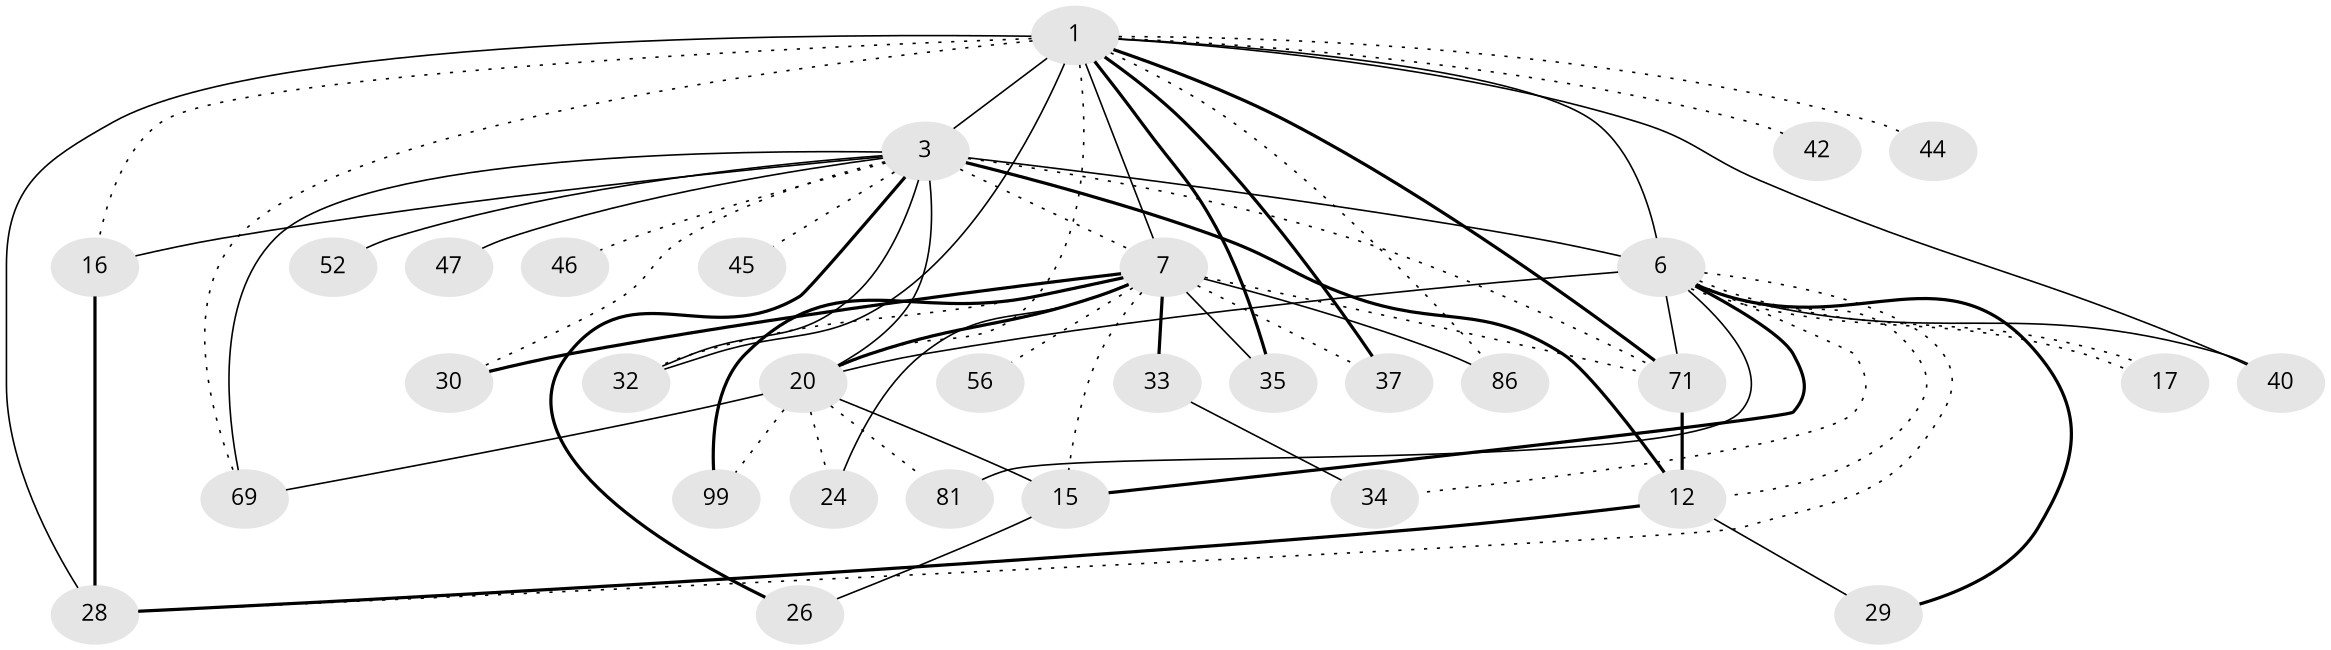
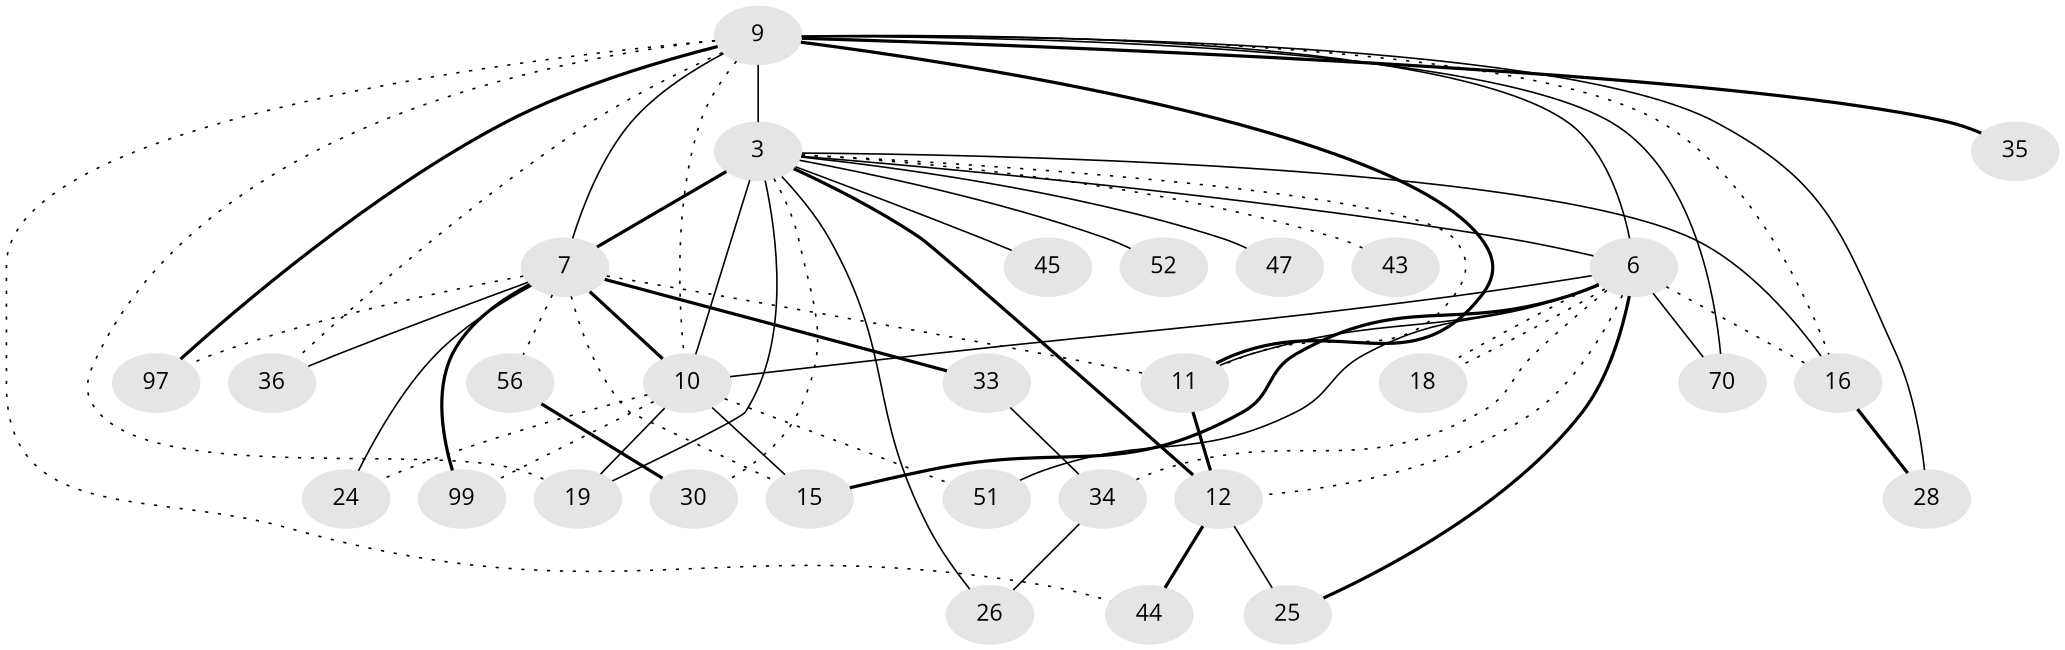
node "1": label "1" -> "9"
node "42": removed
edge "3" -- "45": style dotted -> solid
edge "3" -- "7": style dotted -> bold
node "46": label "46" -> "43"
edge "7" -- "35": removed
edge "7" -- "30": now "56" -- "30"
edge "3" -- "26": style bold -> solid
node "32": removed
node "20": label "20" -> "10"
node "37": label "37" -> "97"
node "86": label "86" -> "36"
node "71": label "71" -> "11"
node "17": label "17" -> "18"
node "40": label "40" -> "70"
node "69": label "69" -> "19"
node "81": label "81" -> "51"
edge "15" -- "26": now "34" -- "26"
edge "12" -- "28": now "12" -- "44"
edge "6" -- "28": now "6" -- "16"
node "29": label "29" -> "25"
